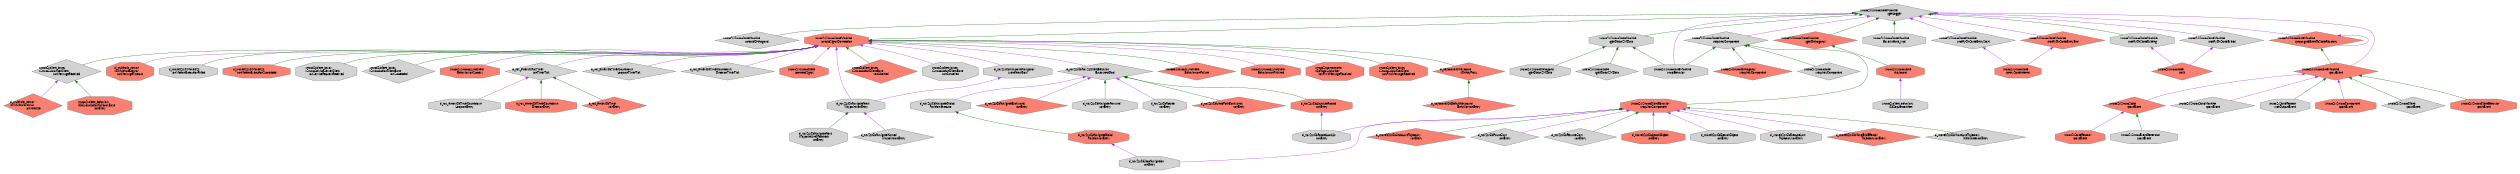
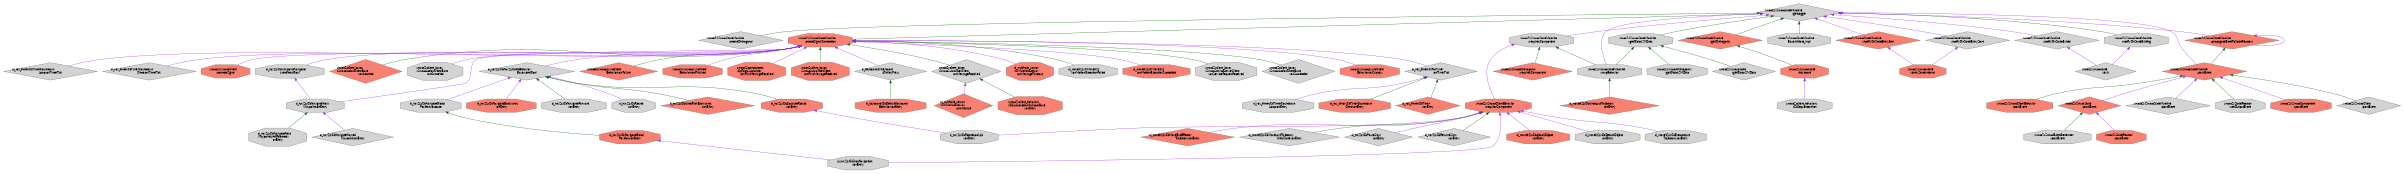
node "smacc2::ISmaccStateMachine ::requiresComponent": shape diamond -> octagon
edge "cl_keyboard::ClKeyboard ::OnKeyPress" -> "smacc2::ISmaccStateMachine ::createSignalConnection": color darkgreen -> purple
edge "cl_moveit2z::ClMoveit2z ::onMotionExecutionSuccedded" -> "smacc2::ISmaccStateMachine ::createSignalConnection": color darkgreen -> purple
node "cl_keyboard::ClKeyboard ::OnKeyPress": fillcolor salmon -> lightgrey
node "smacc2::ISmaccState ::requiresComponent": removed
node "smacc2::SmaccState ::exit": fillcolor salmon -> lightgrey
edge "smacc2::ISmaccClientBehavior ::requiresComponent" -> "smacc2::ISmaccStateMachine ::requiresComponent": color darkgreen -> purple
node "cl_nav2z::CbNavigateBackwards ::onEntry": shape diamond -> octagon
node "cl_keyboard::CbDefaultKeyboard Behavior::onEntry": shape diamond -> octagon
edge "cl_moveit2z::CbUndoLastTrajectory ::onEntry" -> "smacc2::ISmaccClientBehavior ::requiresComponent": now "cl_moveit2z::CbUndoLastTrajectory ::onEntry" -> "smacc2::ISmaccStateMachine ::mapBehavior"
